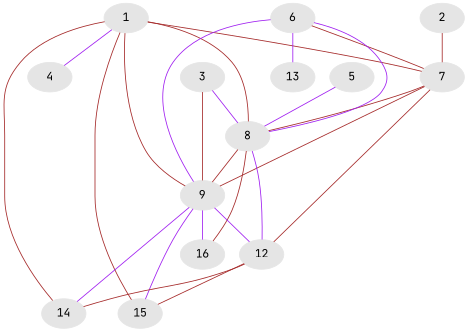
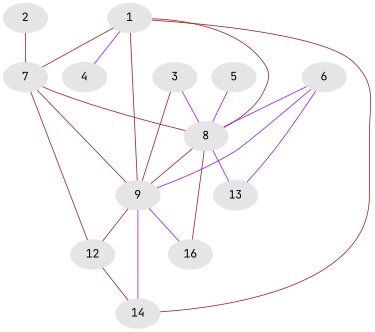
edge "6" -- "7": removed
edge "8" -- "12": now "8" -- "13"
edge "9" -- "12": color purple -> brown
node "15": removed
